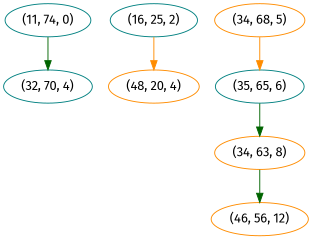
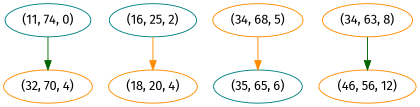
node "(32, 70, 4)": color teal -> darkorange
node "(48, 20, 4)": label "(48, 20, 4)" -> "(18, 20, 4)"
edge "(35, 65, 6)" -> "(34, 63, 8)": removed
